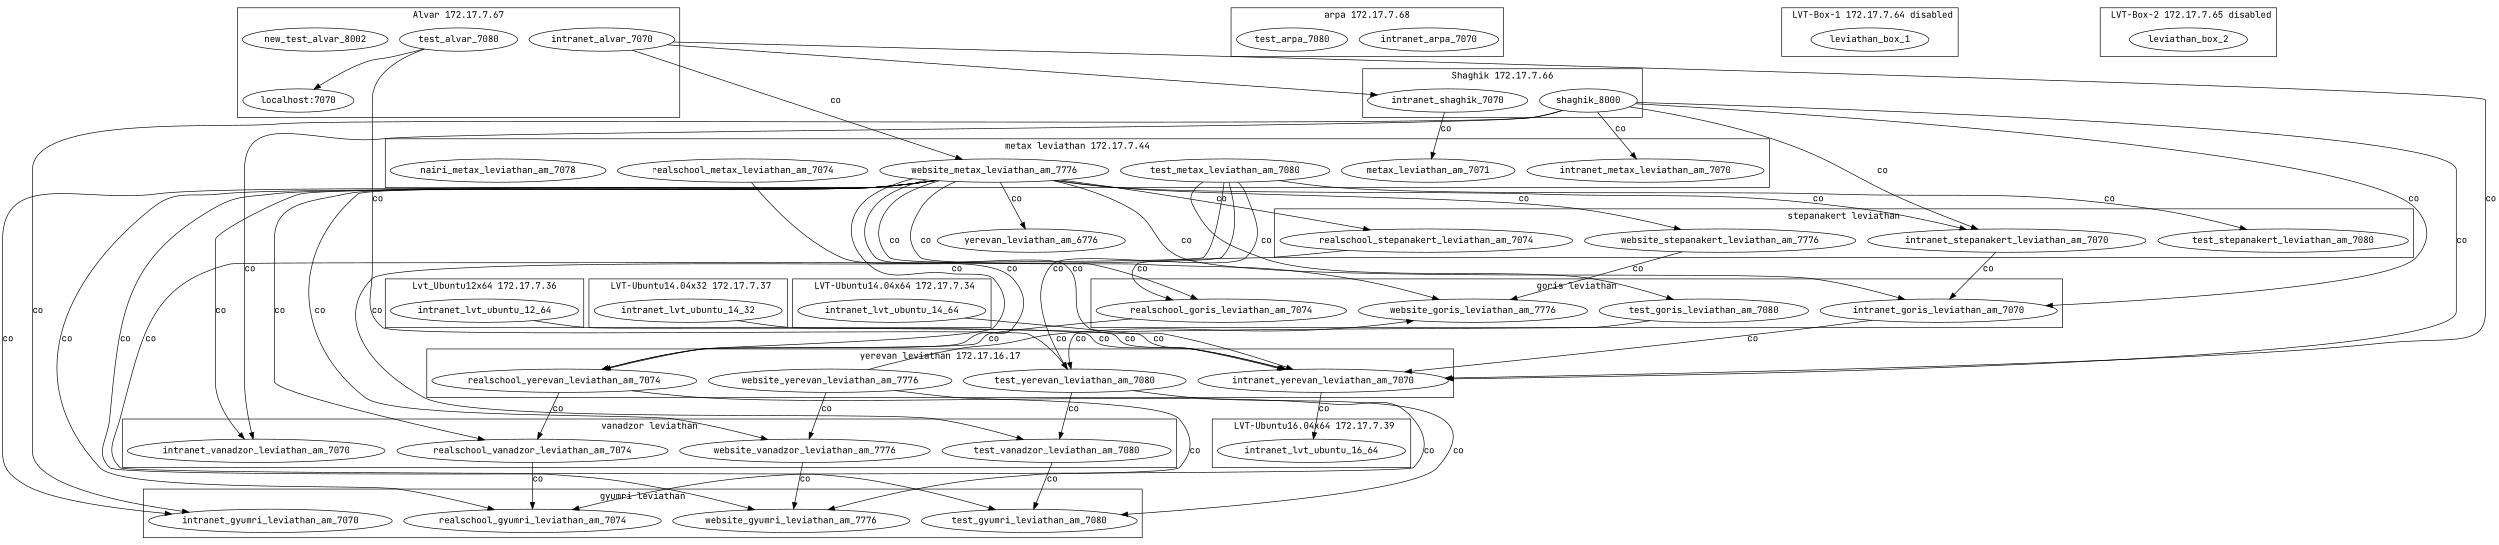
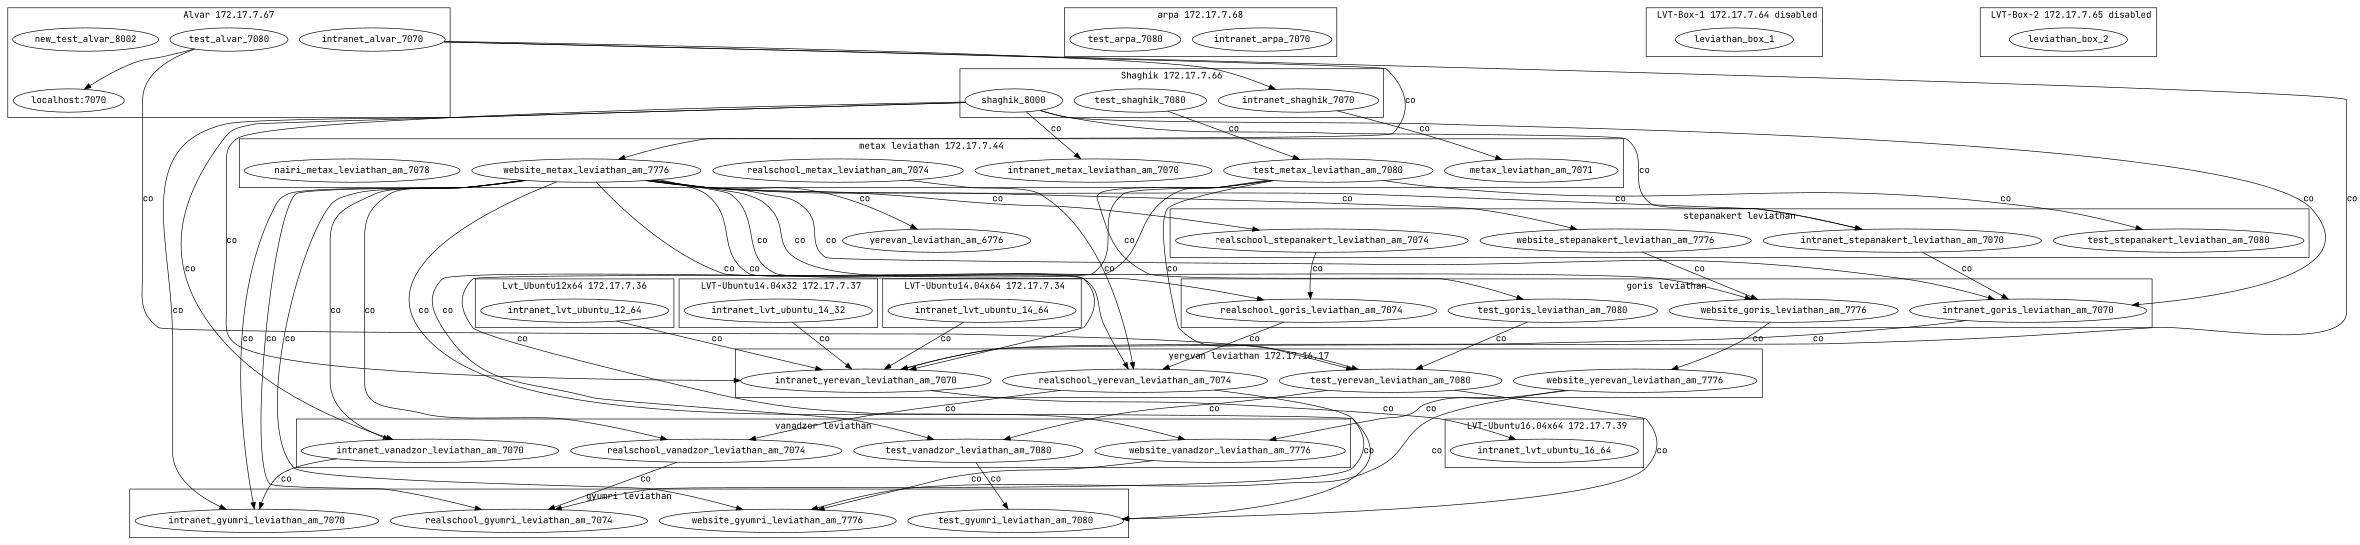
node "test_shaghik_7080": added
edge "website_yerevan_leviathan_am_7776" -> "website_goris_leviathan_am_7776": reversed
edge "intranet_vanadzor_leviathan_am_7070" -> "intranet_gyumri_leviathan_am_7070": added, label "co"
